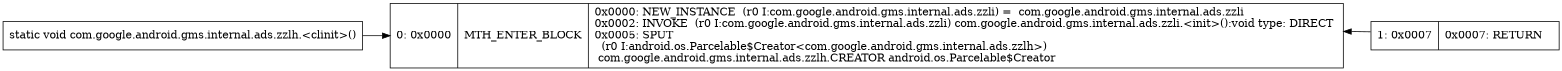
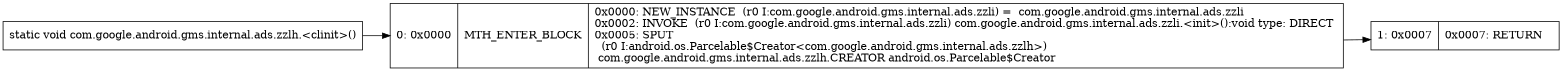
edge "1: 0x0007" -> "0: 0x0000": reversed
